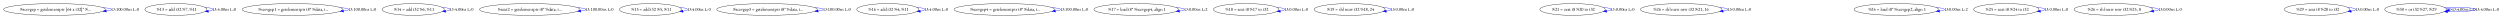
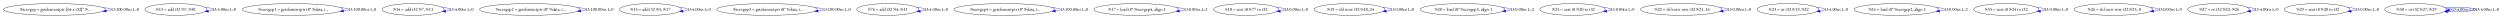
node "%13 = add i32 %7, %11": label "%13 = add i32 %7, %11" -> "%13 = add i32 %7, %81"
node "%14 = add i32 %6, %11": label "%14 = add i32 %6, %11" -> "%14 = add i32 %7, %11"
node "%zext2 = getelementptr i8* %data, i...": label "%zext2 = getelementptr i8* %data, i..." -> "%scevgep2 = getelementptr i8* %data, i..."
node "%15 = add i32 %5, %11": label "%15 = add i32 %5, %11" -> "%15 = add i32 %5, %17"
node "%16 = add i32 %4, %11": label "%16 = add i32 %4, %11" -> "%76 = add i32 %4, %11"
node "%18 = zext i8 %17 to i32": label "%18 = zext i8 %17 to i32" -> "%18 = zext i8 %77 to i32"
node "%20 = load i8* %scevgep3, align 1": added
node "%26 = shl nuw nsw i32 %21, 16": label "%26 = shl nuw nsw i32 %21, 16" -> "%22 = shl nuw nsw i32 %21, 16"
node "%23 = or i32 %19, %22": added
node "%25 = zext i8 %24 to i32": label "%25 = zext i8 %24 to i32" -> "%55 = zext i8 %24 to i32"
node "%27 = or i32 %23, %26": added
